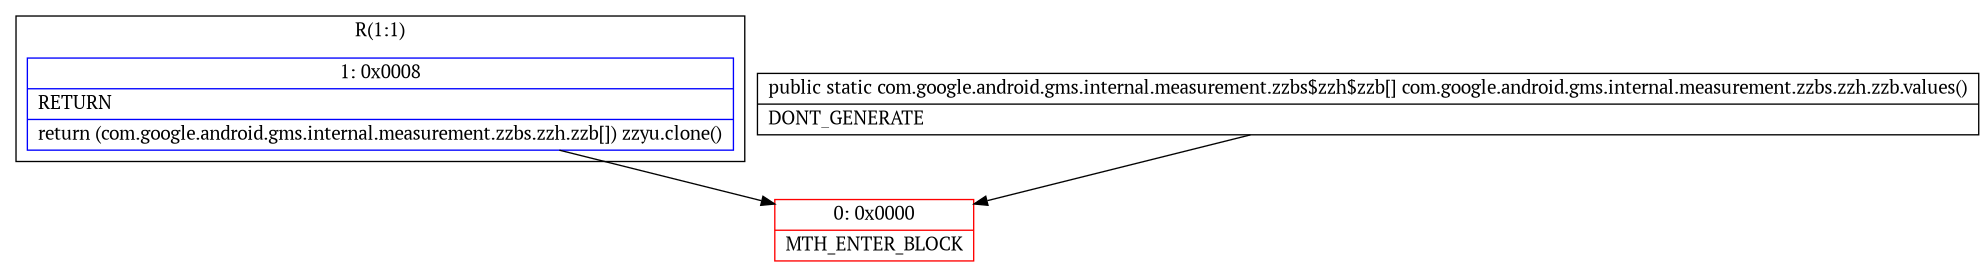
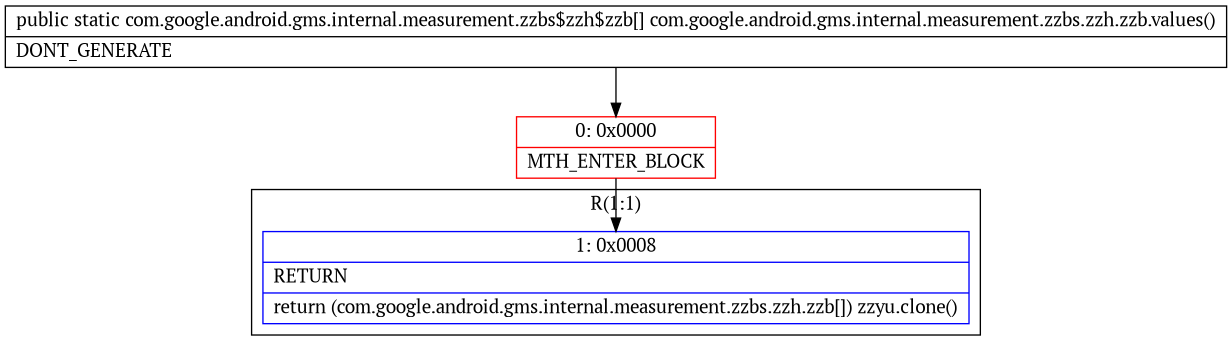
edge "1: 0x0008" -> "0: 0x0000": reversed
